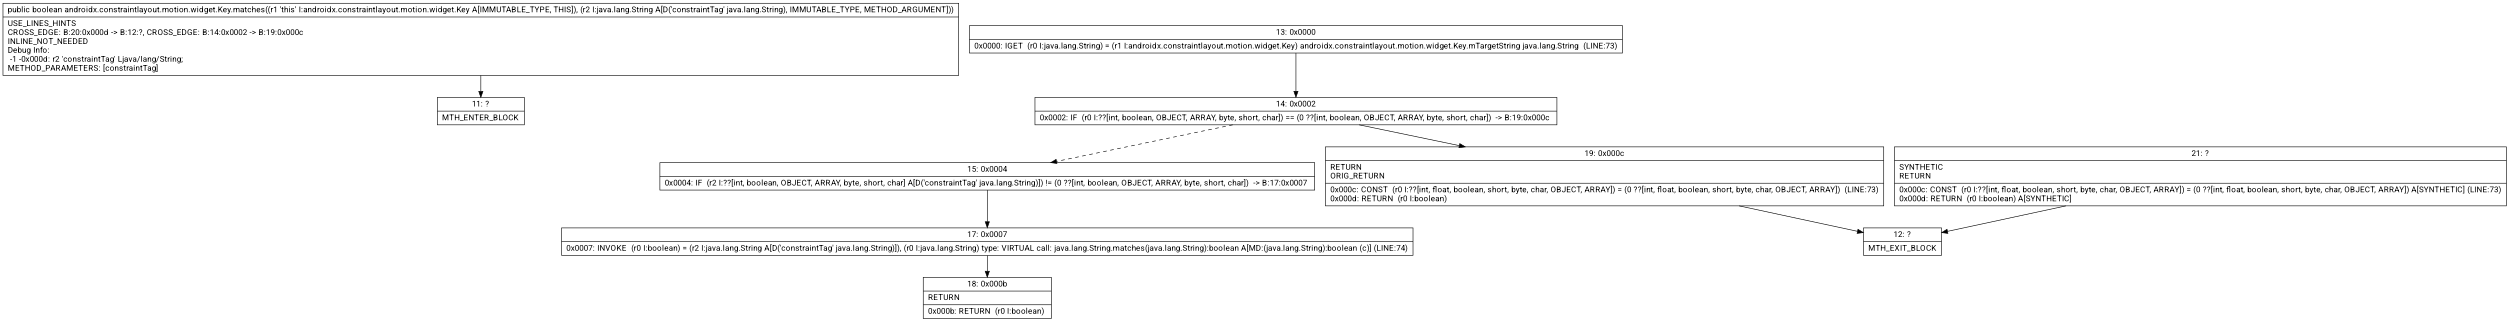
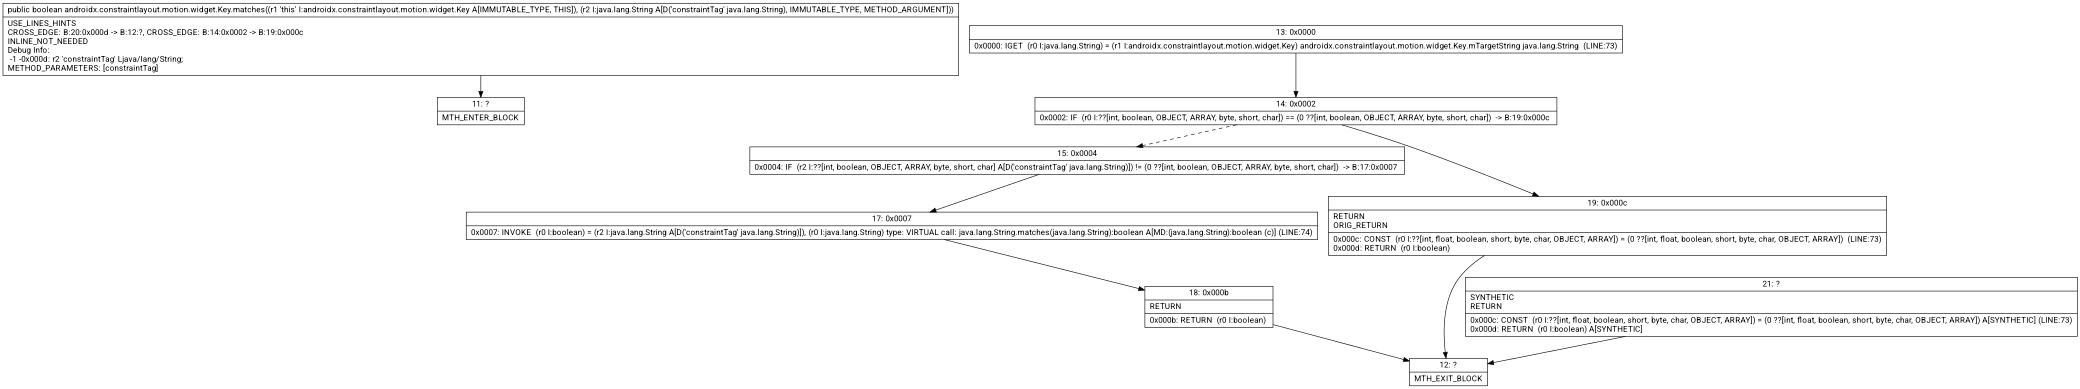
edge "18: 0x000b" -> "12: ?": added
